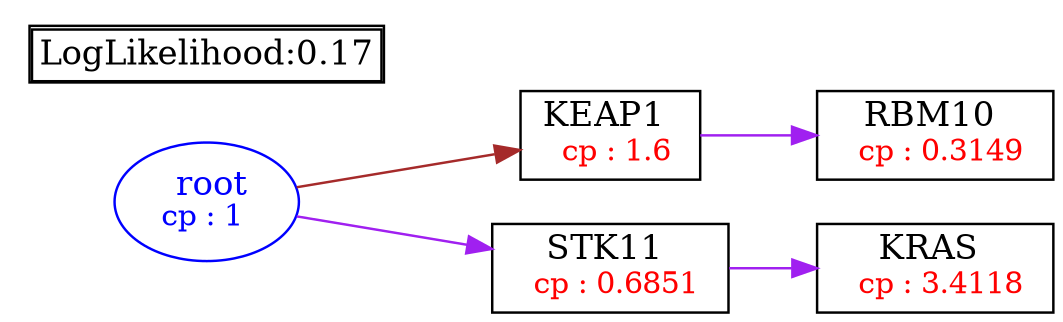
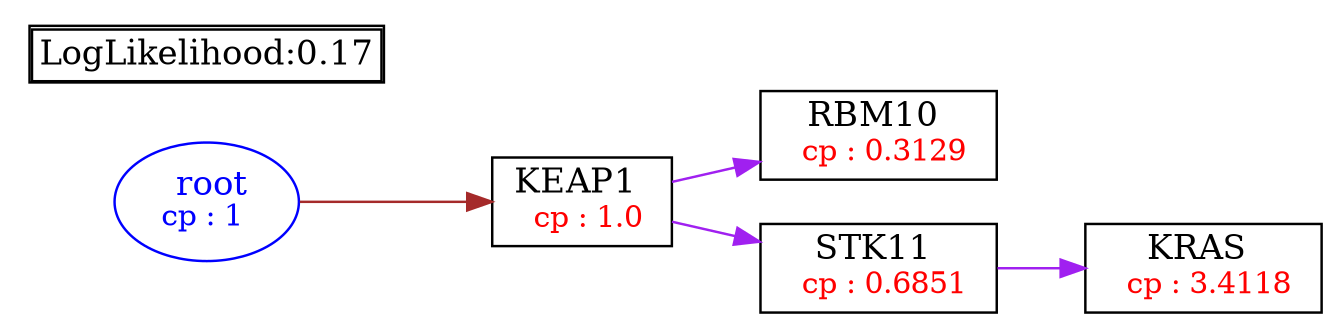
node "KEAP1": text "cp : 1.6" -> "cp : 1.0"
node "RBM10": text "cp : 0.3149" -> "cp : 0.3129"
edge "root" -> "STK11": now "KEAP1" -> "STK11"
